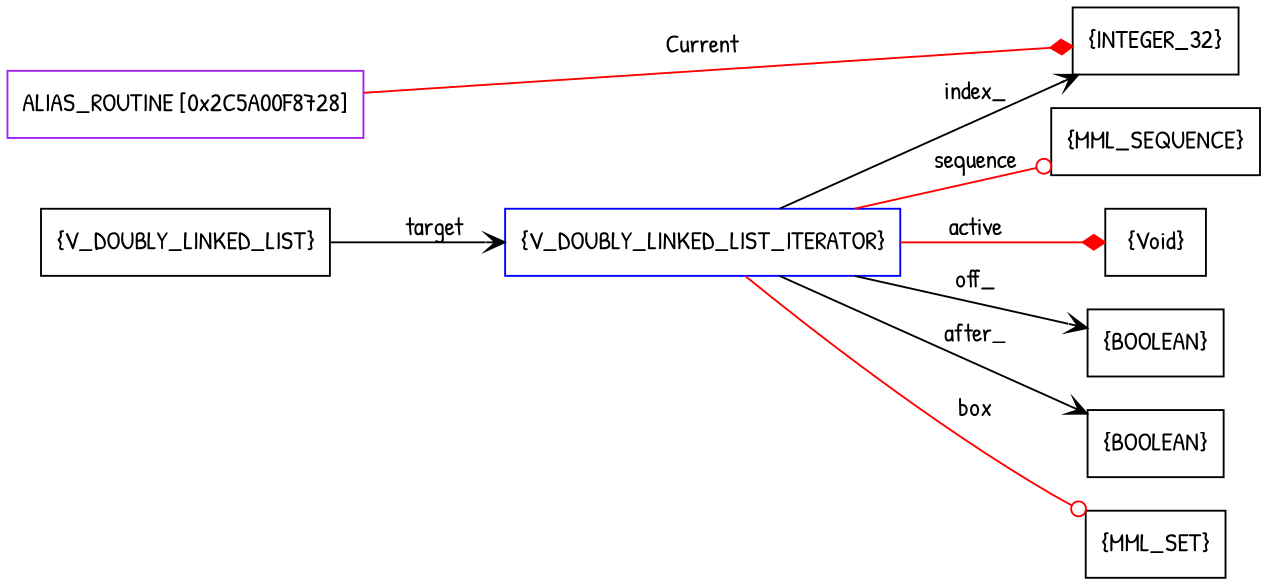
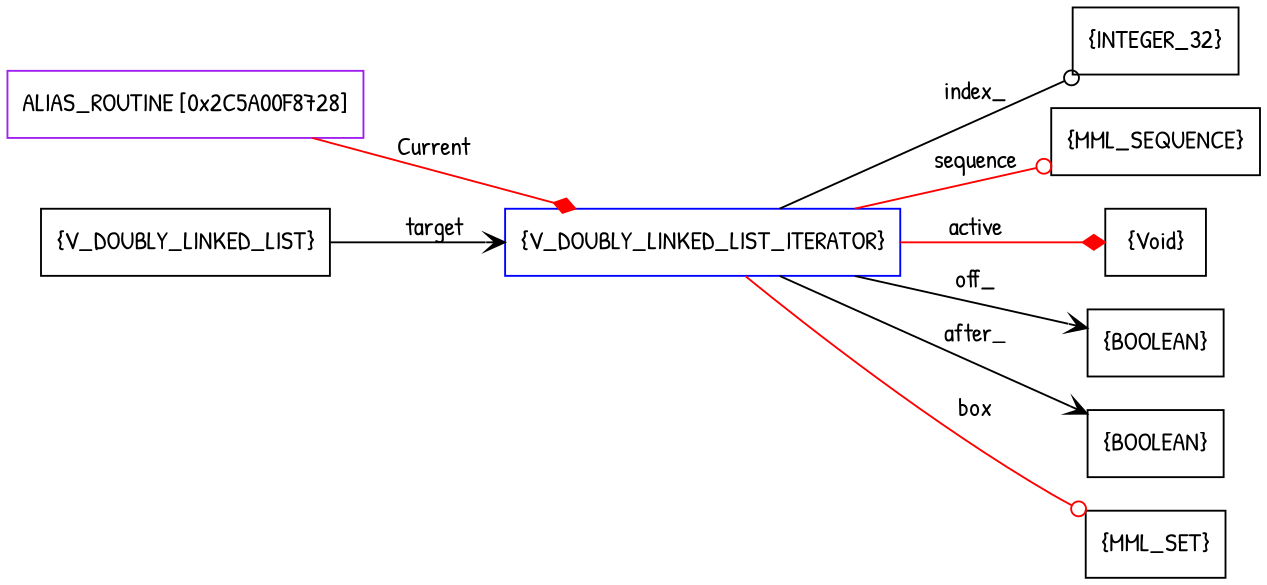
edge "ALIAS_ROUTINE [0x2C5A00F8728]" -> "{INTEGER_32}": now "ALIAS_ROUTINE [0x2C5A00F8728]" -> "{V_DOUBLY_LINKED_LIST_ITERATOR}"
edge "{V_DOUBLY_LINKED_LIST_ITERATOR}" -> "{INTEGER_32}": arrowhead vee -> odot
